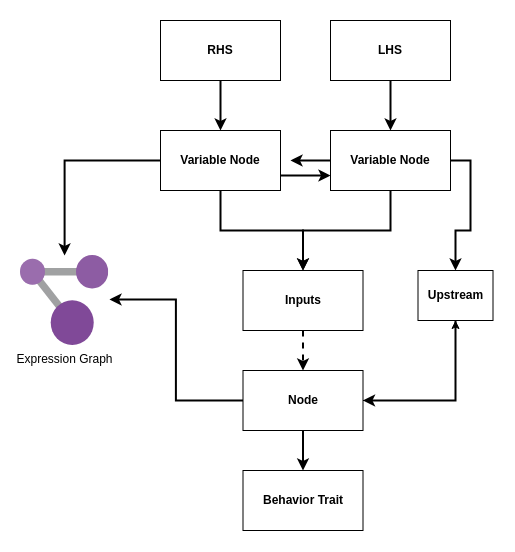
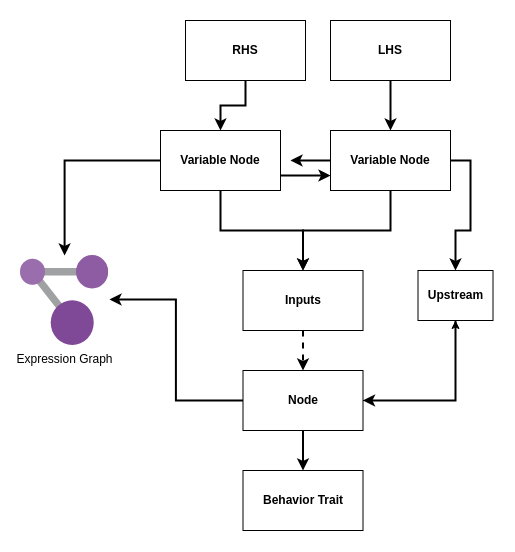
node "RHS": moved (221, 51) -> (246, 51)
